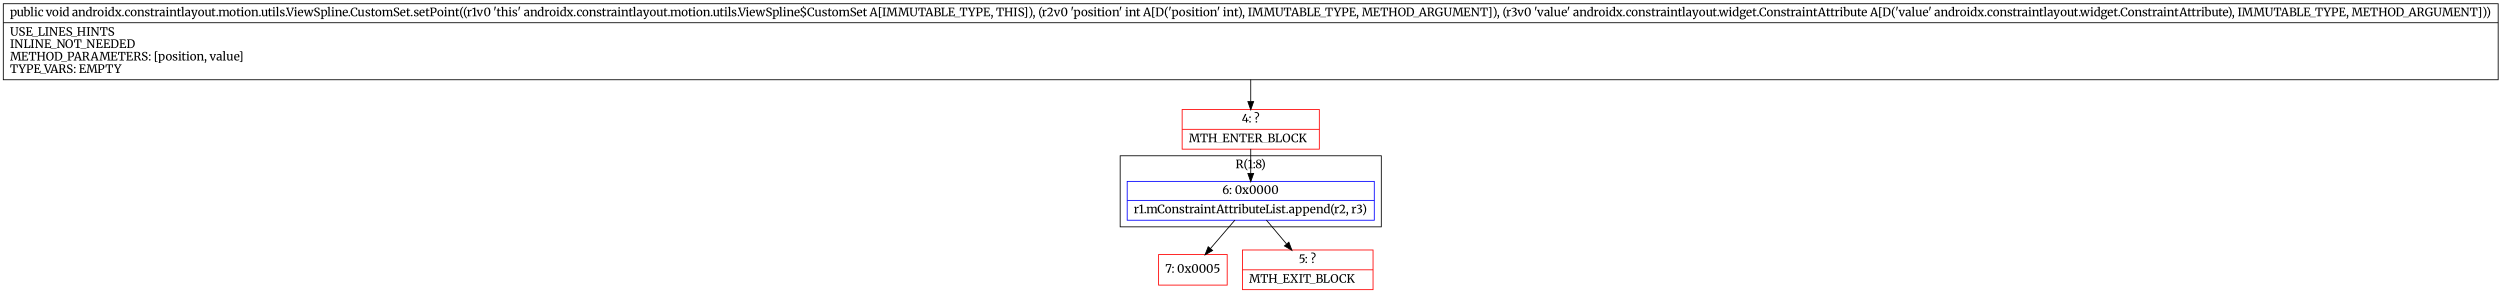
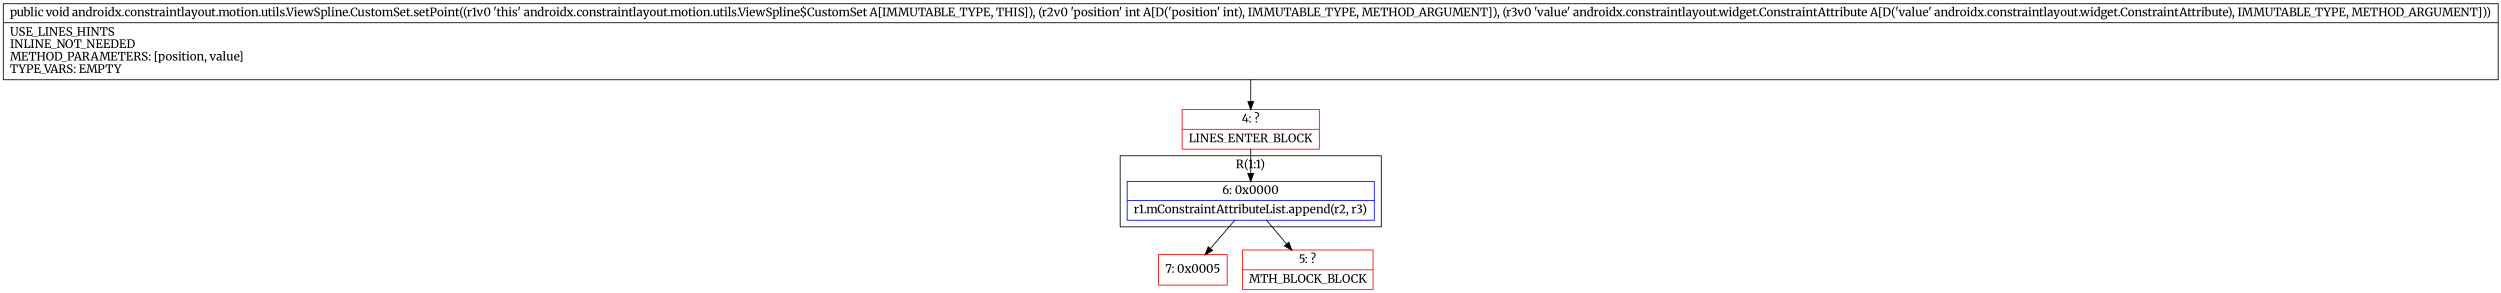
node "4: ?": text "MTH_ENTER_BLOCK" -> "LINES_ENTER_BLOCK"
cluster "R(1:8)": label "R(1:8)" -> "R(1:1)"
node "5: ?": text "MTH_EXIT_BLOCK" -> "MTH_BLOCK_BLOCK"
